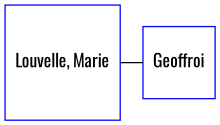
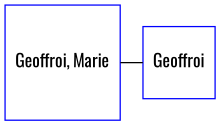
node "Louvelle, Marie": label "Louvelle, Marie" -> "Geoffroi, Marie"
